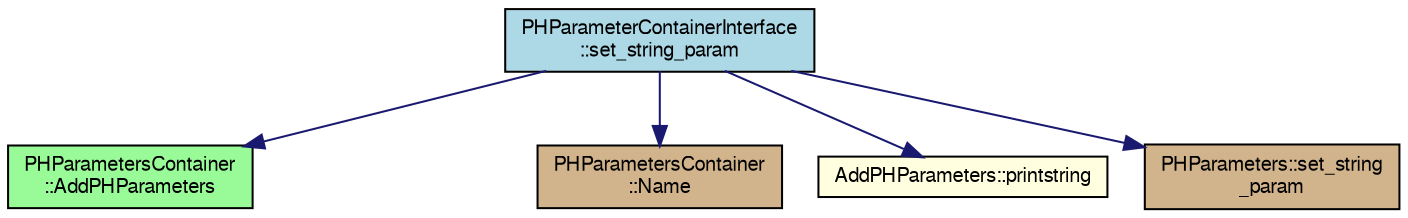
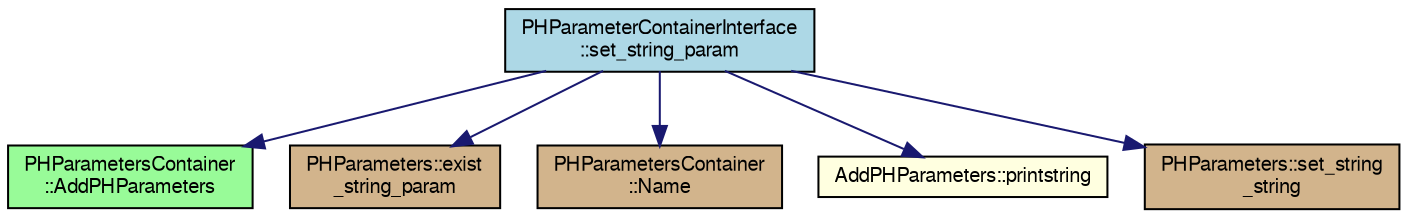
node "PHParameters::exist _string_param": added
node "PHParameters::set_string _param": label "PHParameters::set_string _param" -> "PHParameters::set_string _string"
